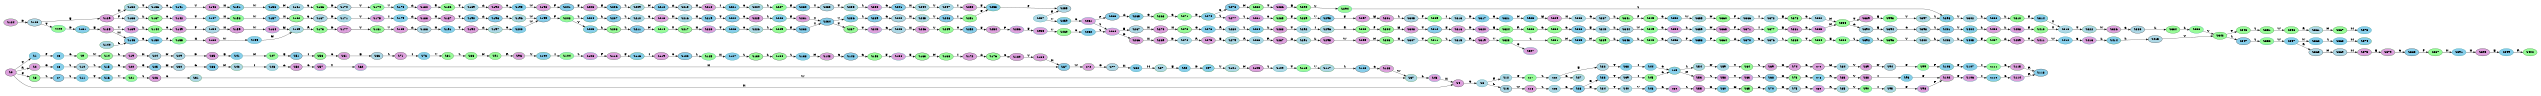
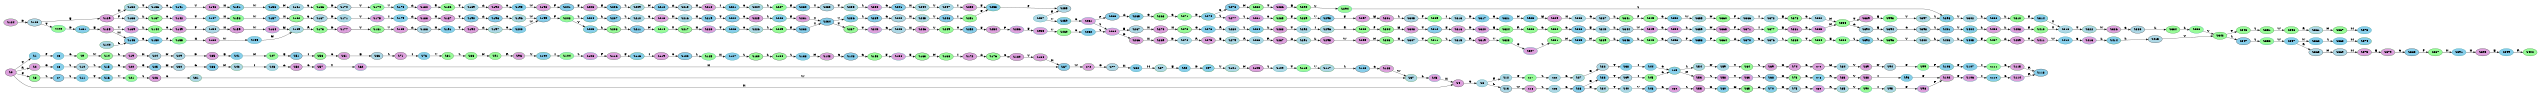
node "S349": fillcolor palegreen -> plum
edge "S323" -> "S331": now "S327" -> "S331"
edge "S22" -> "S32": now "S27" -> "S32"
